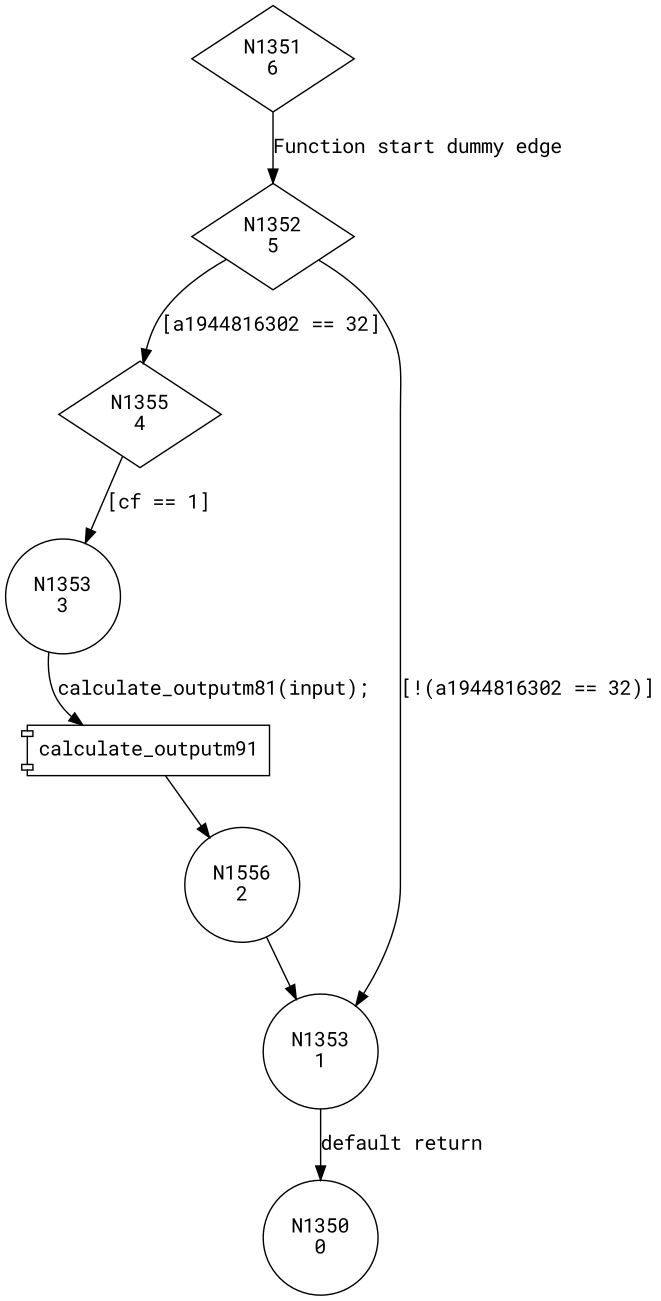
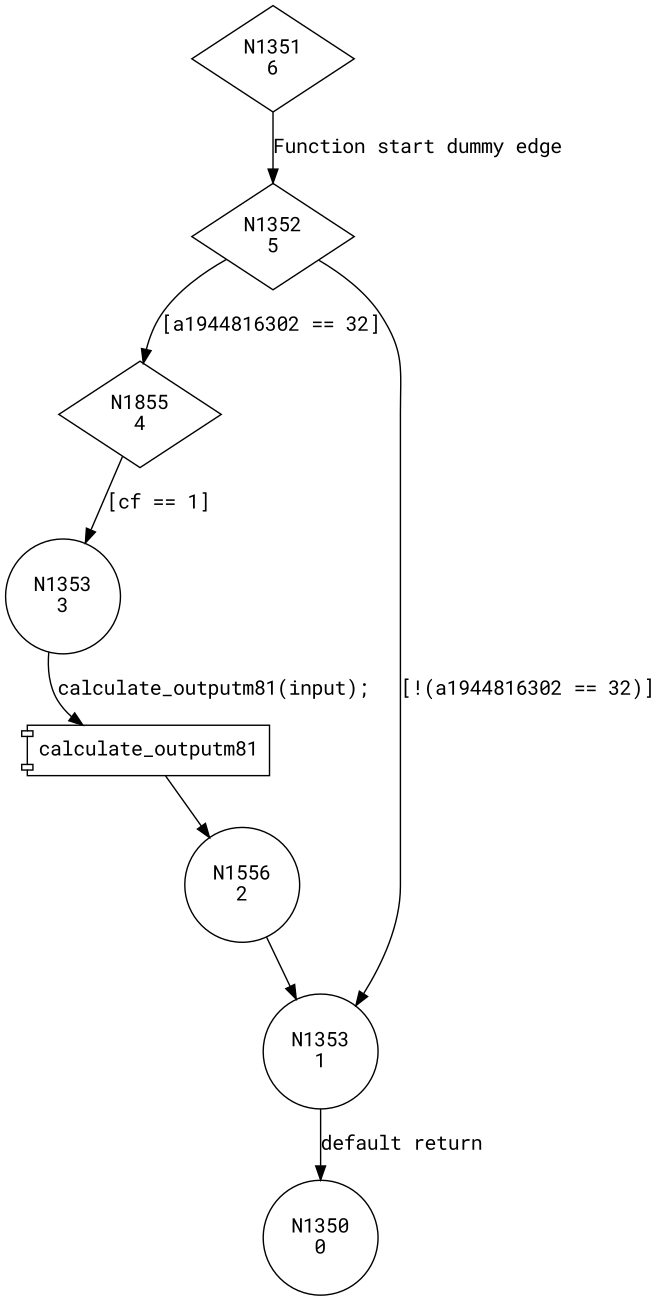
node "N1355 4": label "N1355 4" -> "N1855 4"
node "calculate_outputm91": label "calculate_outputm91" -> "calculate_outputm81"
